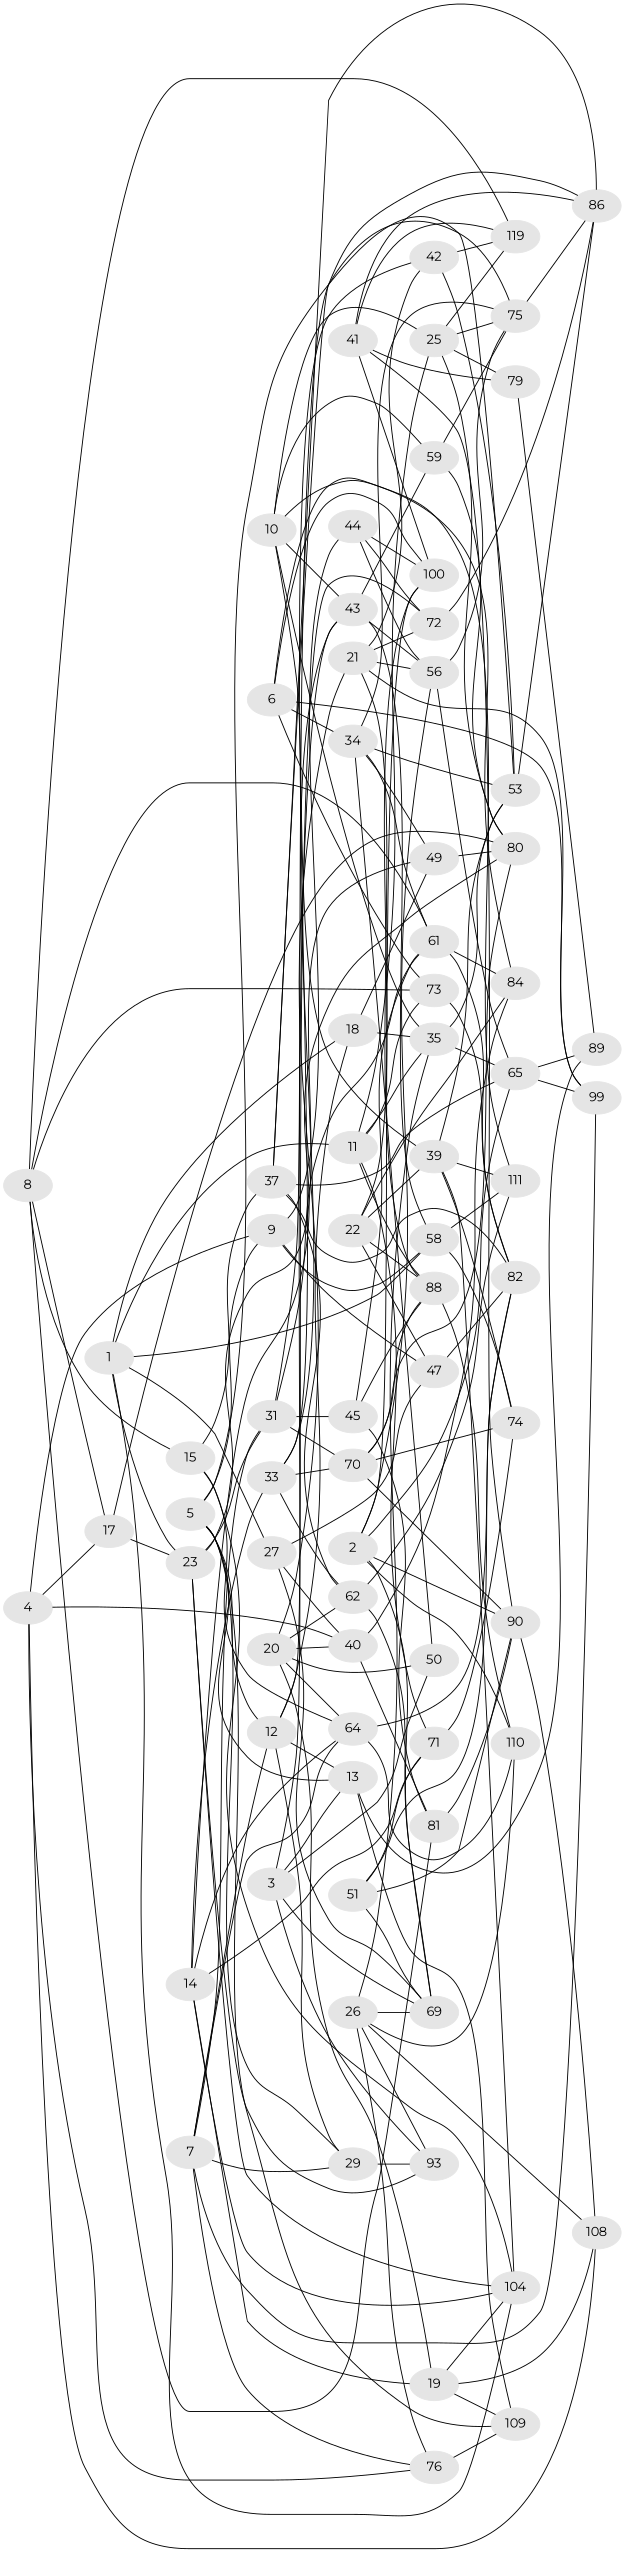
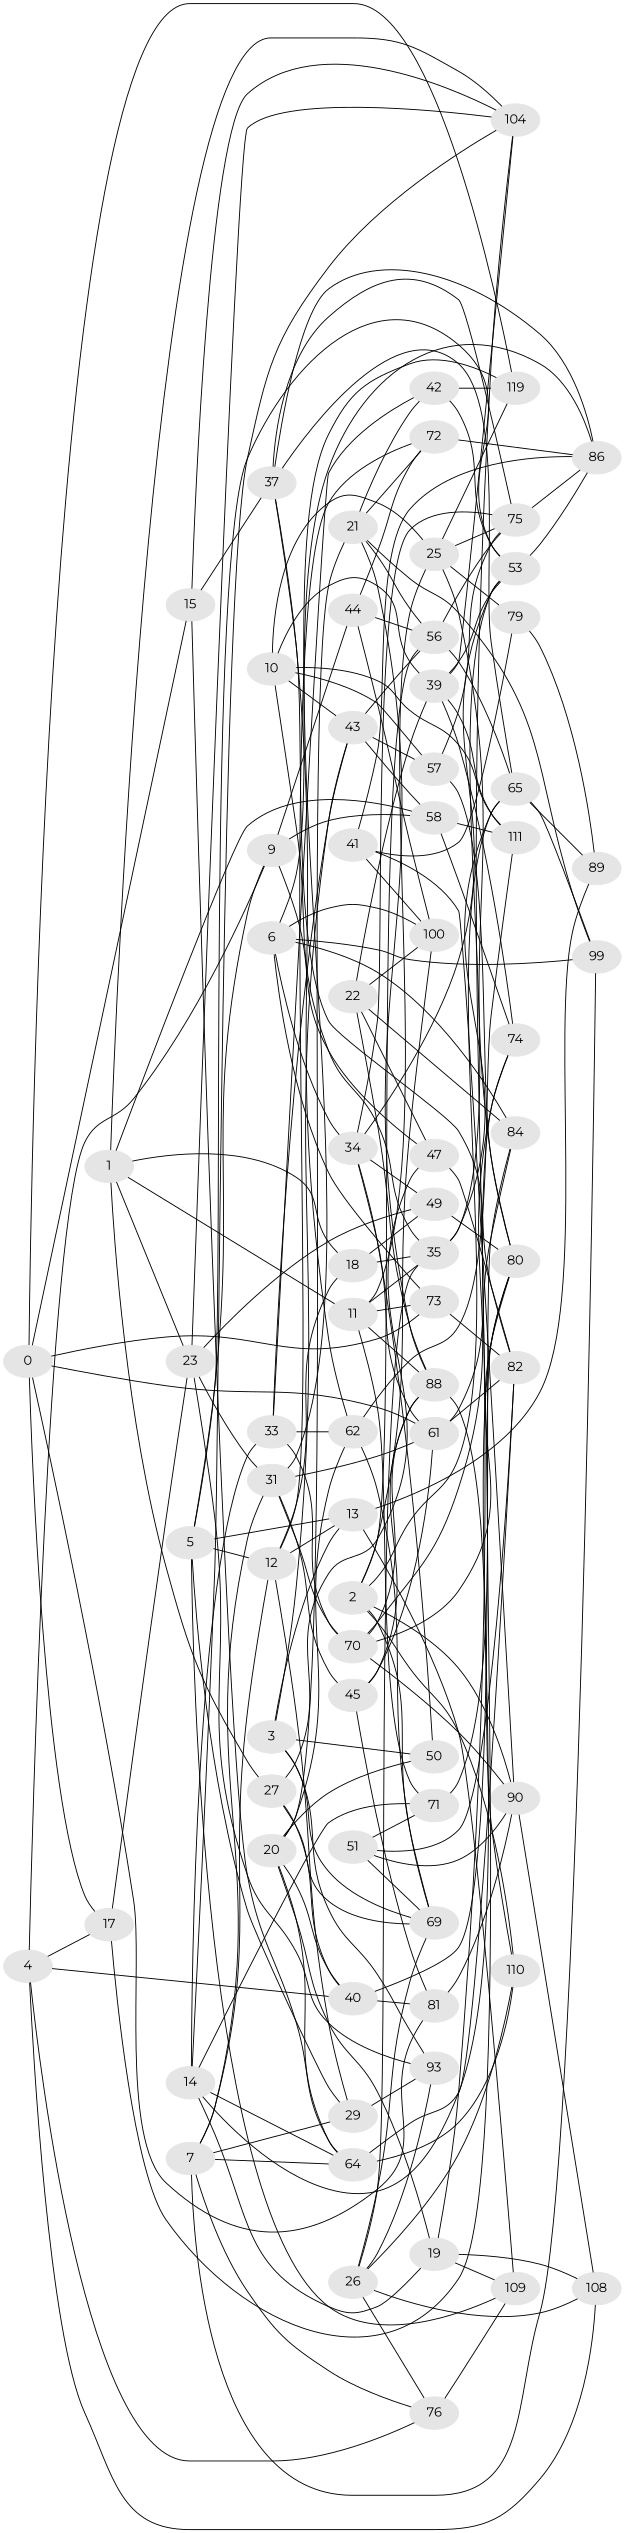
edge "119" -- "41": now "119" -- "6"
node "59": label "59" -> "57"
node "8": label "8" -> "0"
